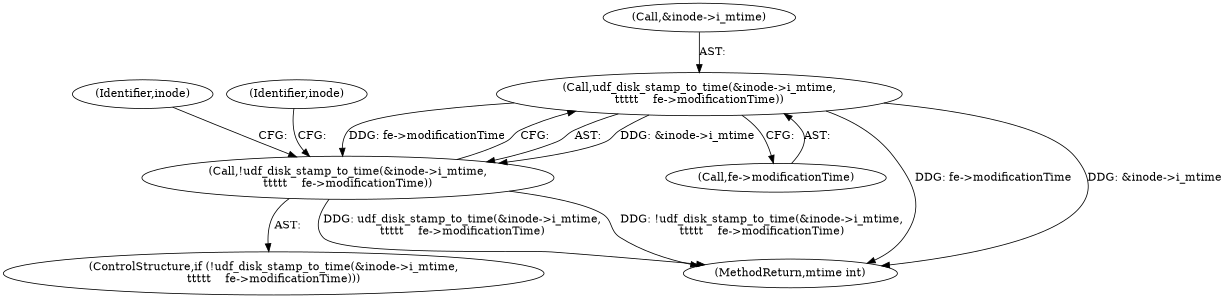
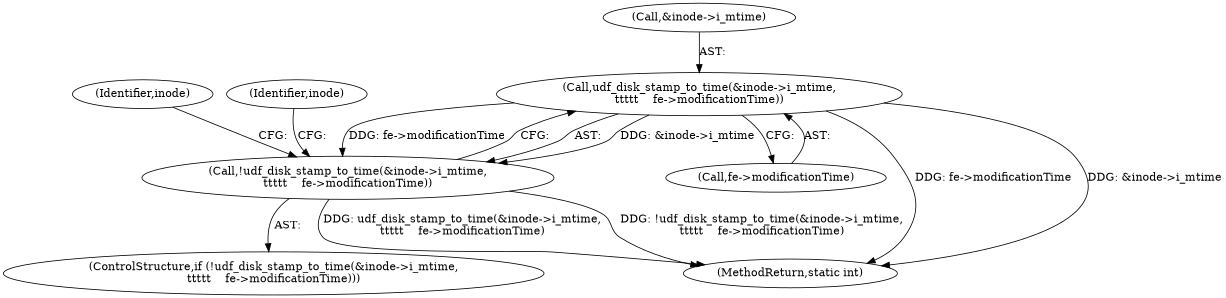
node "(MethodReturn,mtime int)": label "(MethodReturn,mtime int)" -> "(MethodReturn,static int)"
